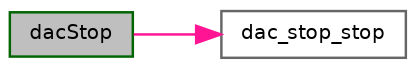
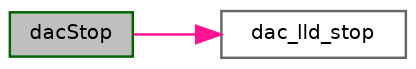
node "dac_stop_stop": label "dac_stop_stop" -> "dac_lld_stop"
